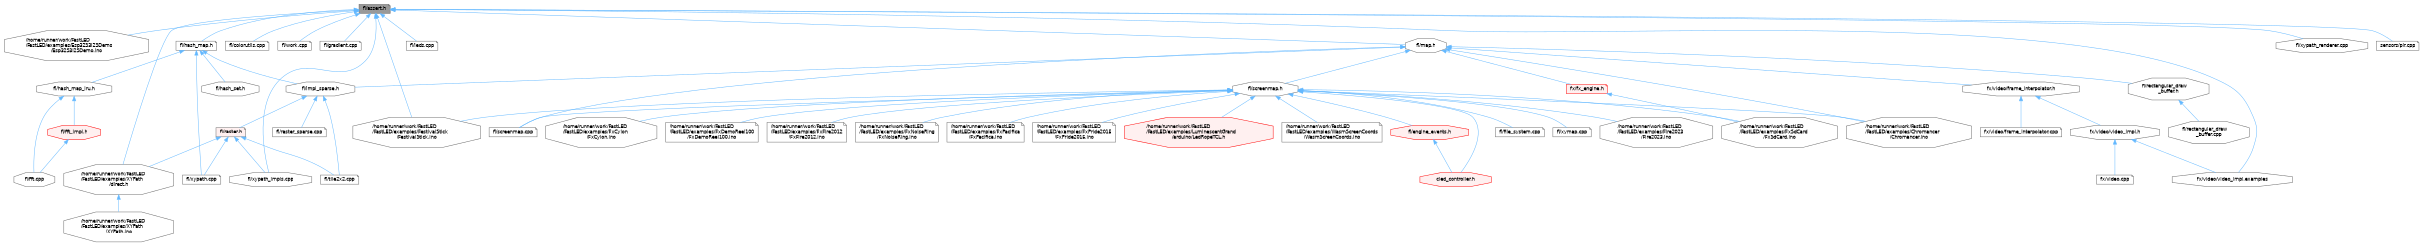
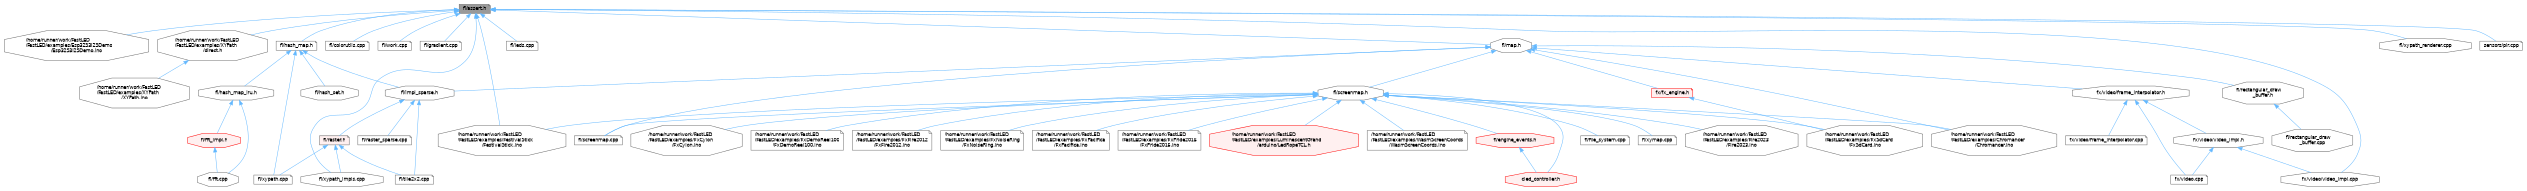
edge "fx/video.cpp" -> "fx/video/frame_interpolator.h": added
edge "/home/runner/work/FastLED /FastLED/examples/XYPath /direct.h" -> "fl/raster.h": removed
node "fx/video/video_impl.examples": label "fx/video/video_impl.examples" -> "fx/video/video_impl.cpp"
